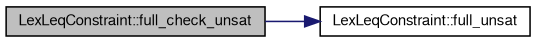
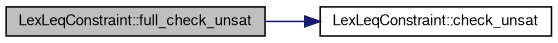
node "LexLeqConstraint::full_unsat": label "LexLeqConstraint::full_unsat" -> "LexLeqConstraint::check_unsat"
